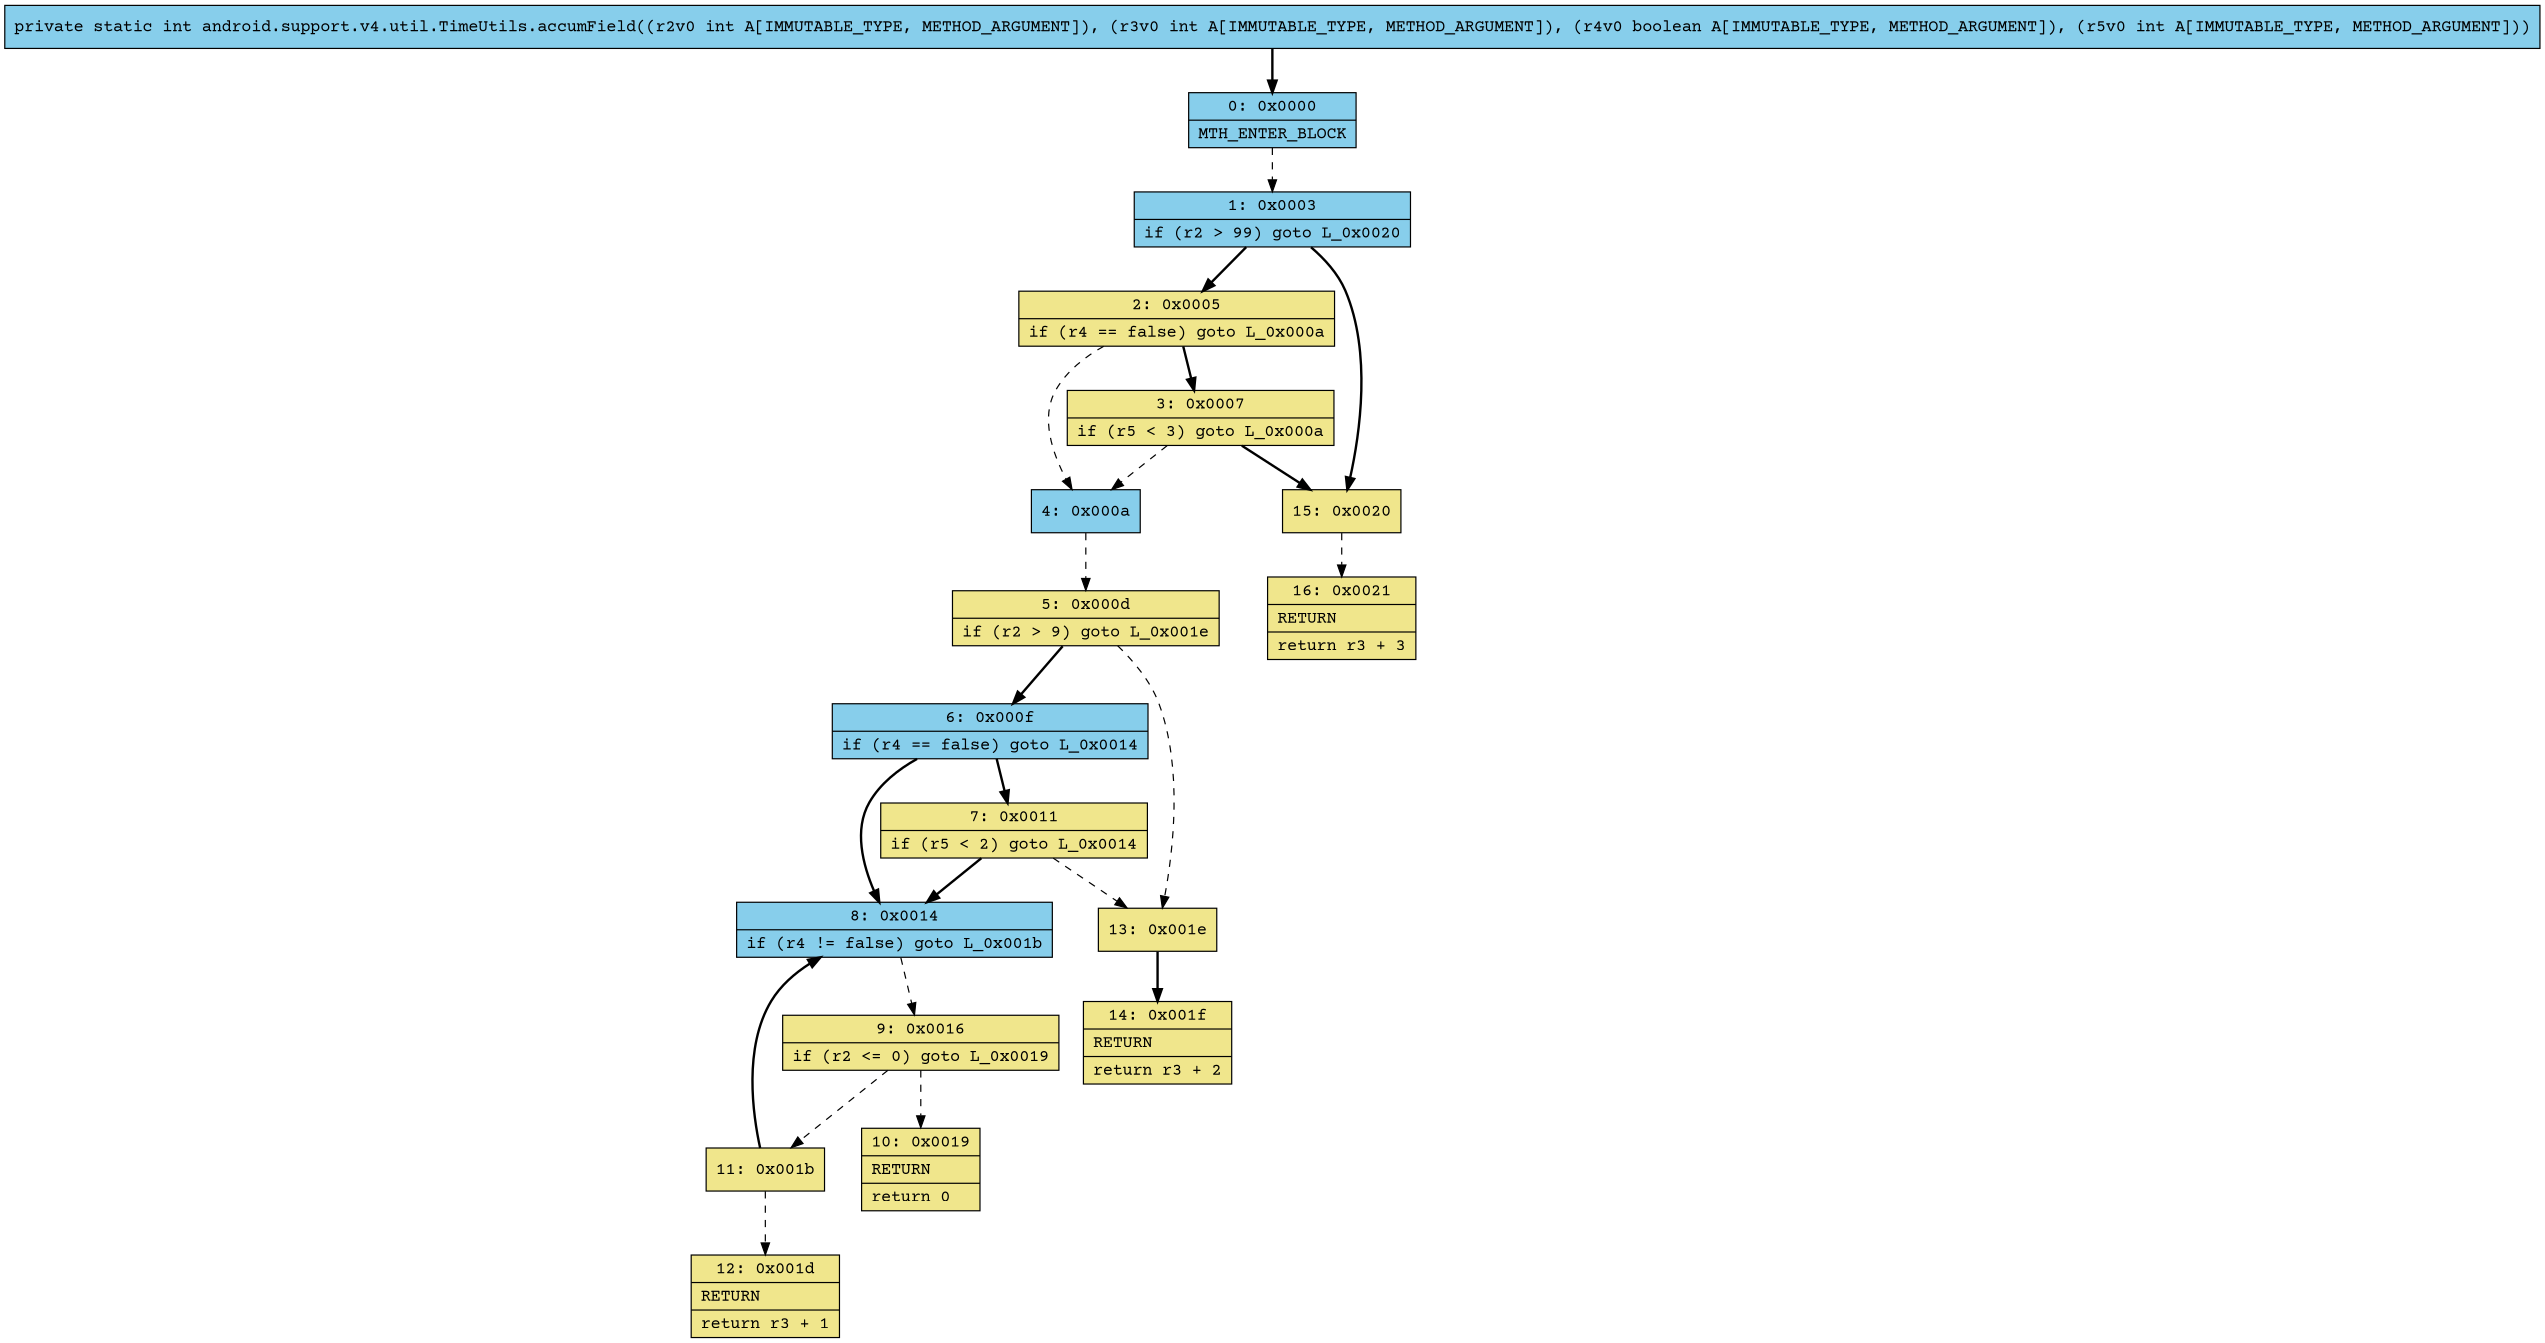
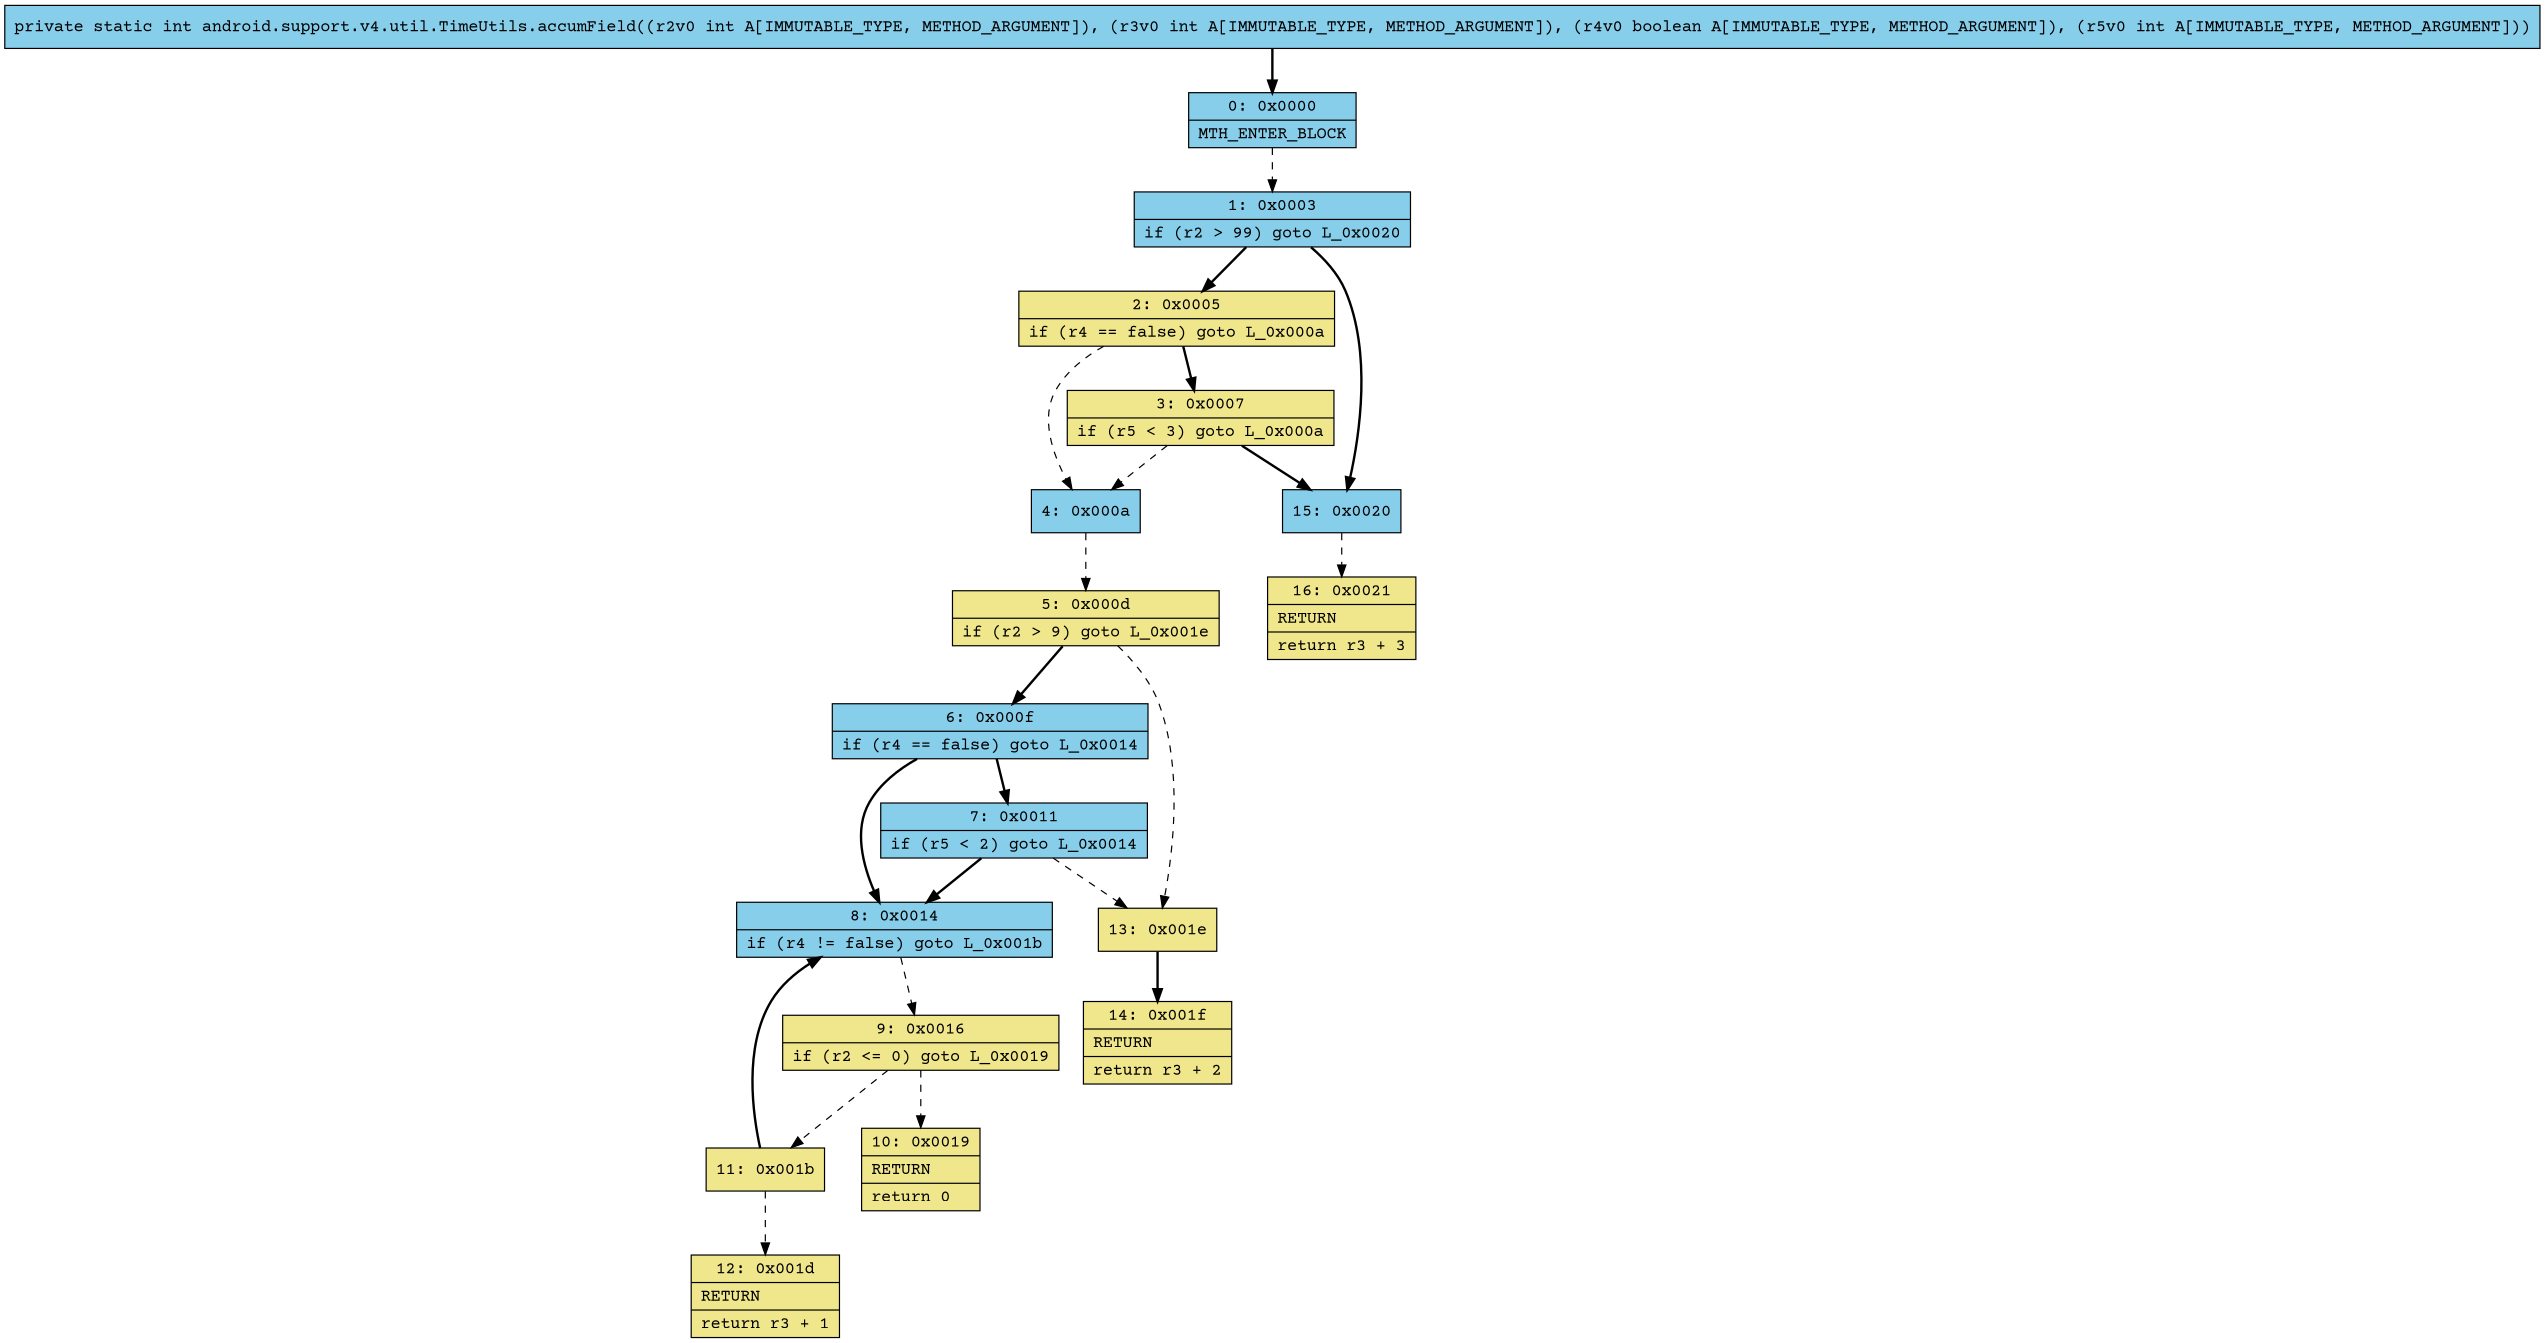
node "15: 0x0020": fillcolor khaki -> skyblue
node "7: 0x0011": fillcolor khaki -> skyblue
